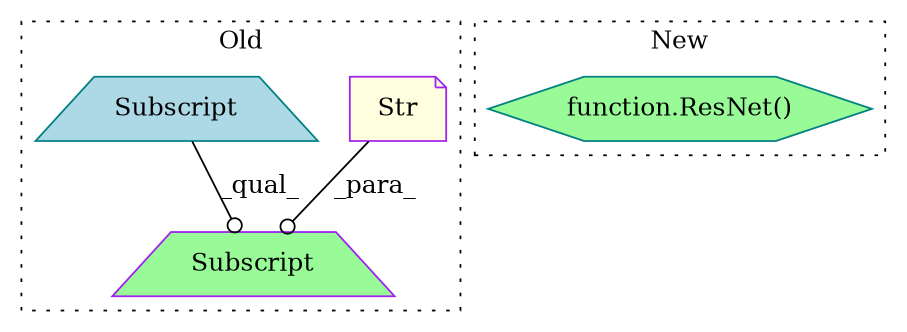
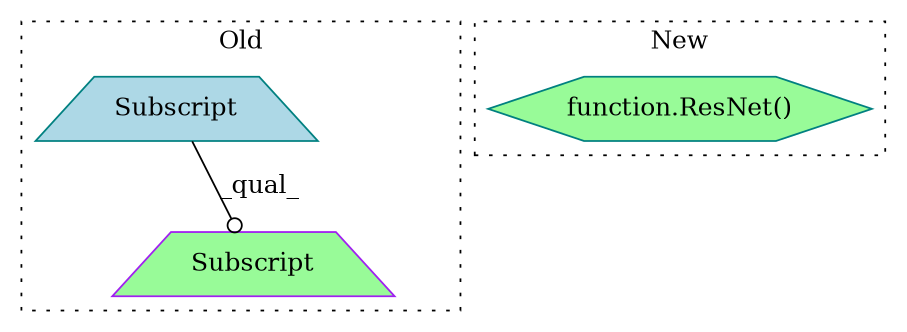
node "Str": removed
